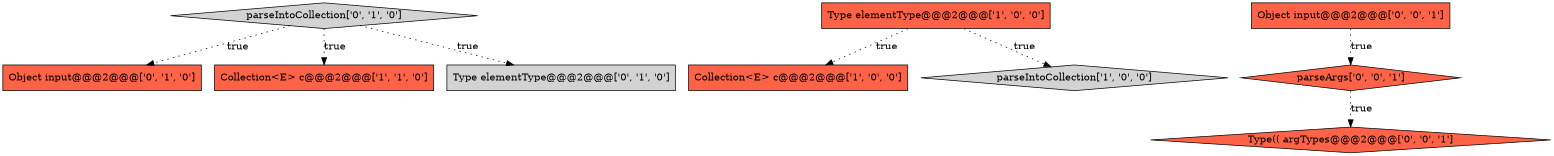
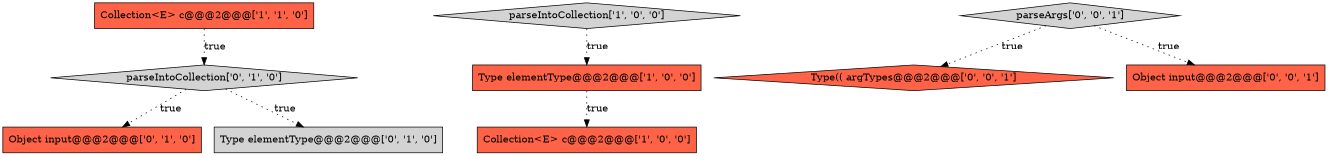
edge "parseIntoCollection['0', '1', '0']" -> "Collection<E> c@@@2@@@['1', '1', '0']": reversed
edge "Object input@@@2@@@['0', '0', '1']" -> "parseArgs['0', '0', '1']": reversed
edge "Type elementType@@@2@@@['1', '0', '0']" -> "parseIntoCollection['1', '0', '0']": reversed
node "parseArgs['0', '0', '1']": fillcolor tomato -> lightgray
